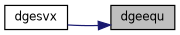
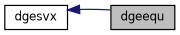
edge "dgesvx" -> "dgeequ": reversed
